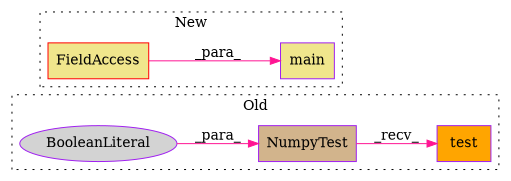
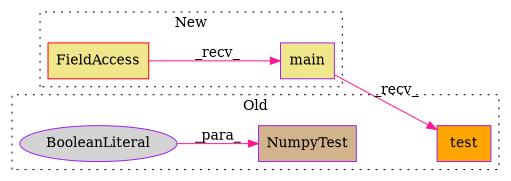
edge "FieldAccess" -> "main": label "_para_" -> "_recv_"
edge "NumpyTest" -> "test": now "main" -> "test"
